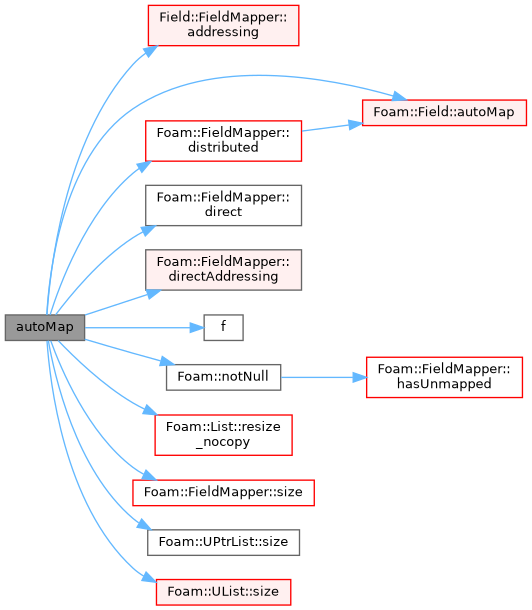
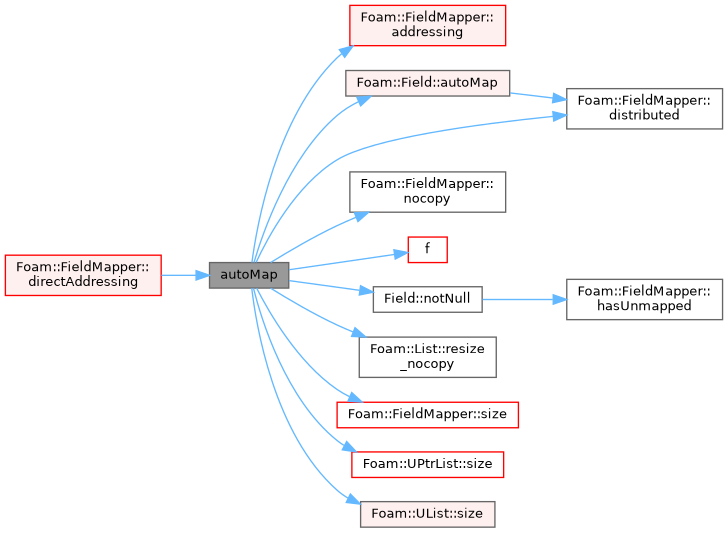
node "Field::FieldMapper:: addressing": label "Field::FieldMapper:: addressing" -> "Foam::FieldMapper:: addressing"
node "Foam::Field::autoMap": color red -> grey40
edge "Foam::FieldMapper:: distributed" -> "Foam::Field::autoMap": reversed
node "Foam::FieldMapper:: distributed": color red -> grey40
node "Foam::FieldMapper:: direct": label "Foam::FieldMapper:: direct" -> "Foam::FieldMapper:: nocopy"
node "Foam::FieldMapper:: directAddressing": color grey40 -> red
edge "autoMap" -> "Foam::FieldMapper:: directAddressing": reversed
node "f": color grey40 -> red
node "Foam::notNull": label "Foam::notNull" -> "Field::notNull"
node "Foam::FieldMapper:: hasUnmapped": color red -> grey40
node "Foam::List::resize _nocopy": color red -> grey40
node "Foam::UPtrList::size": color grey40 -> red
node "Foam::UList::size": color red -> grey40
